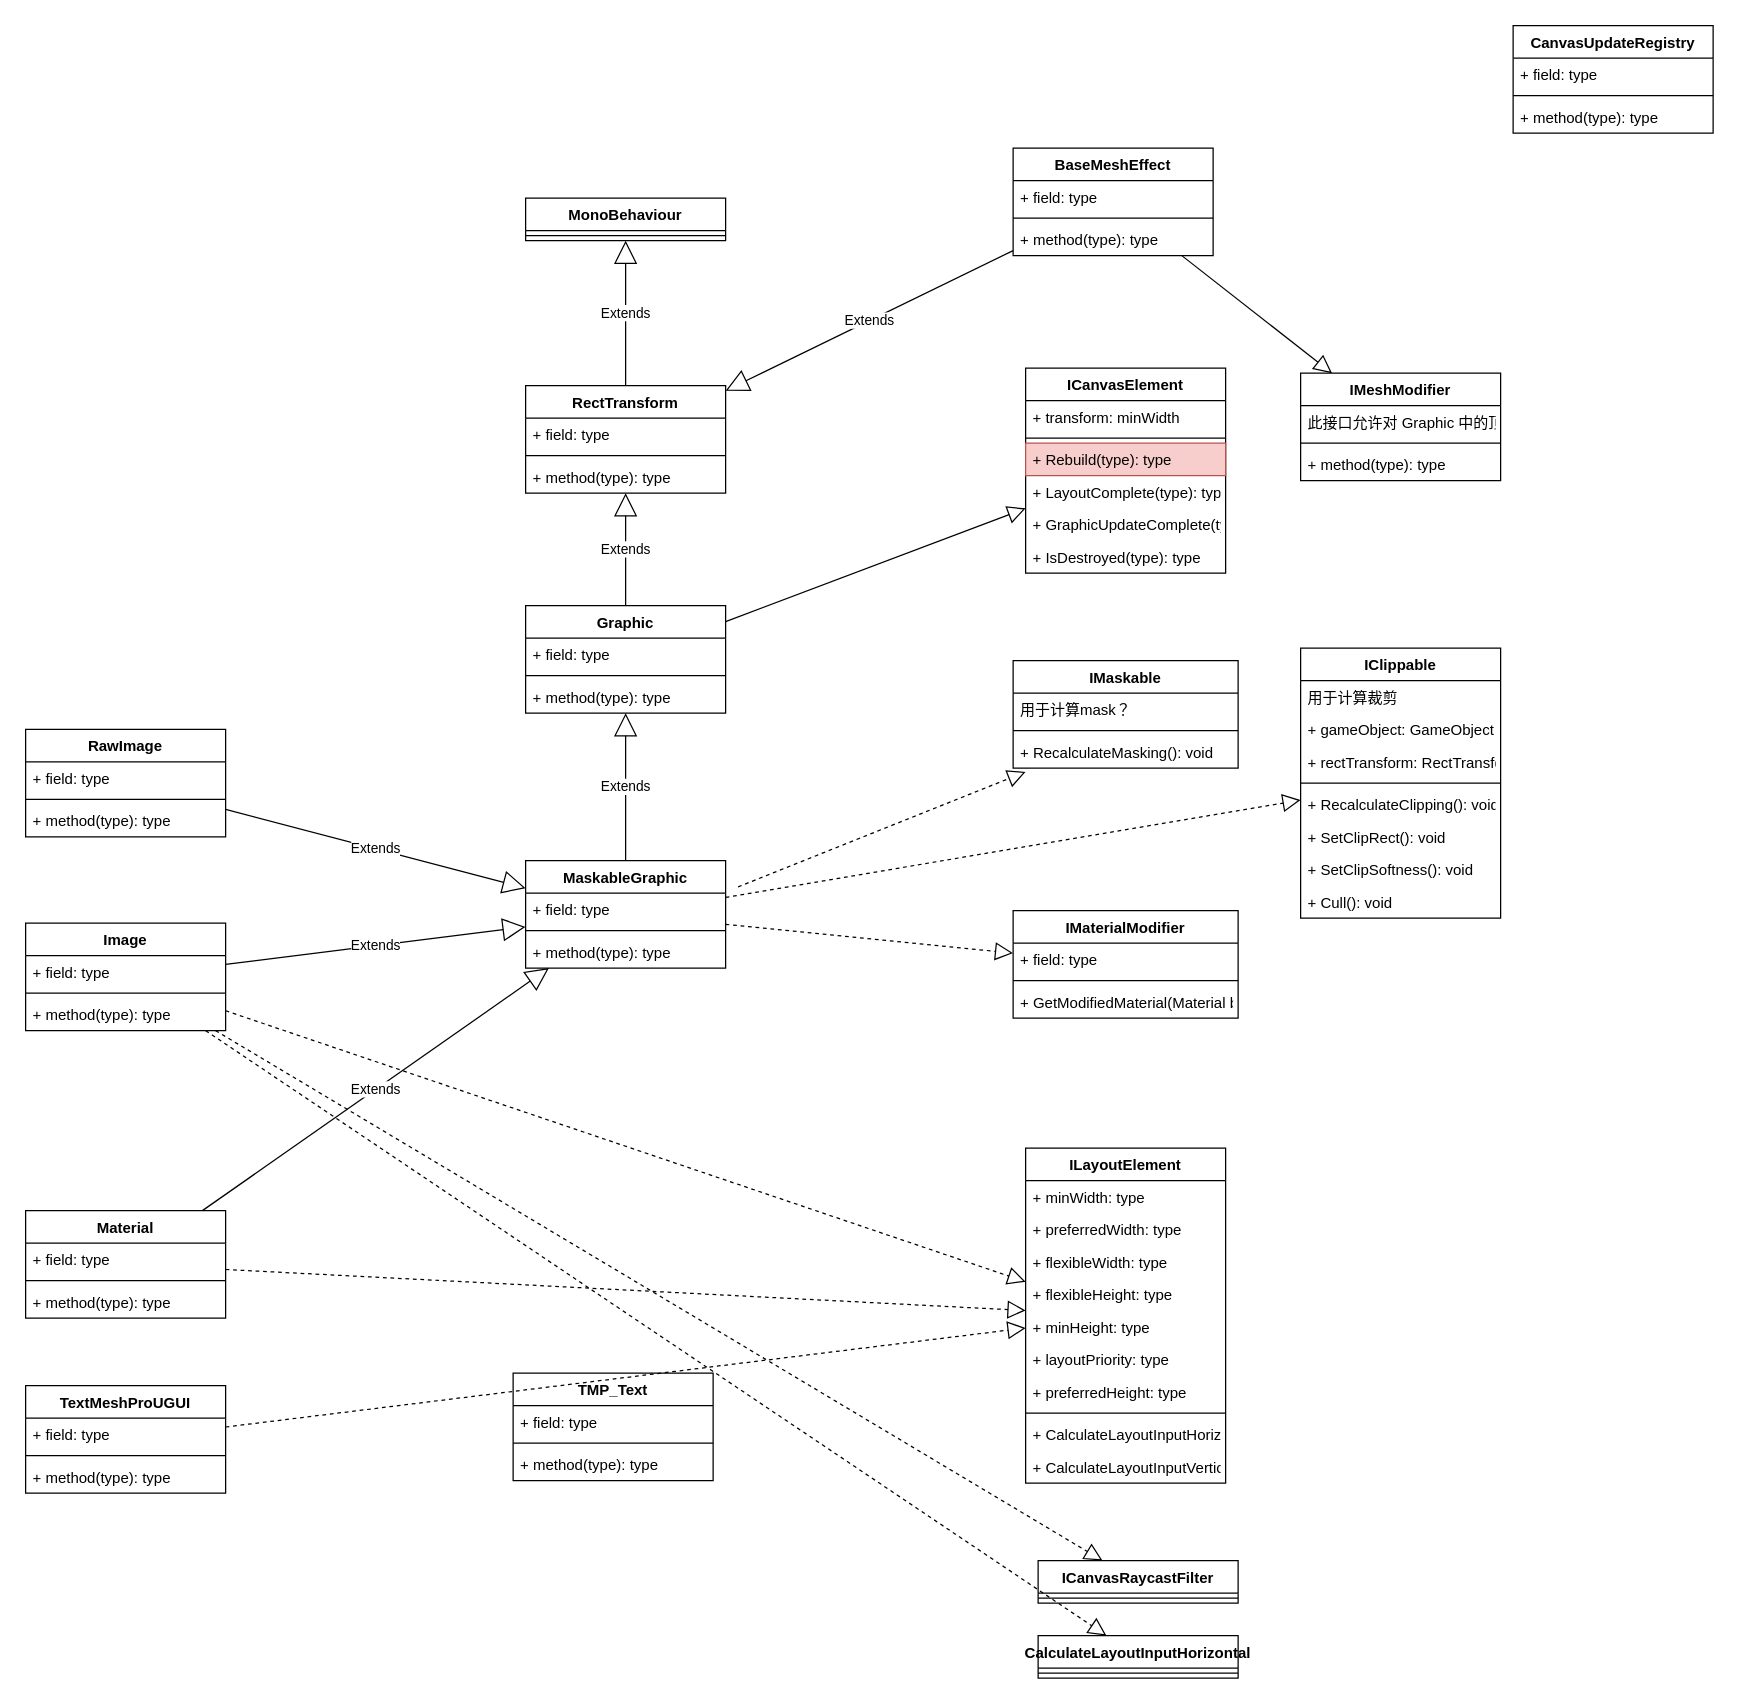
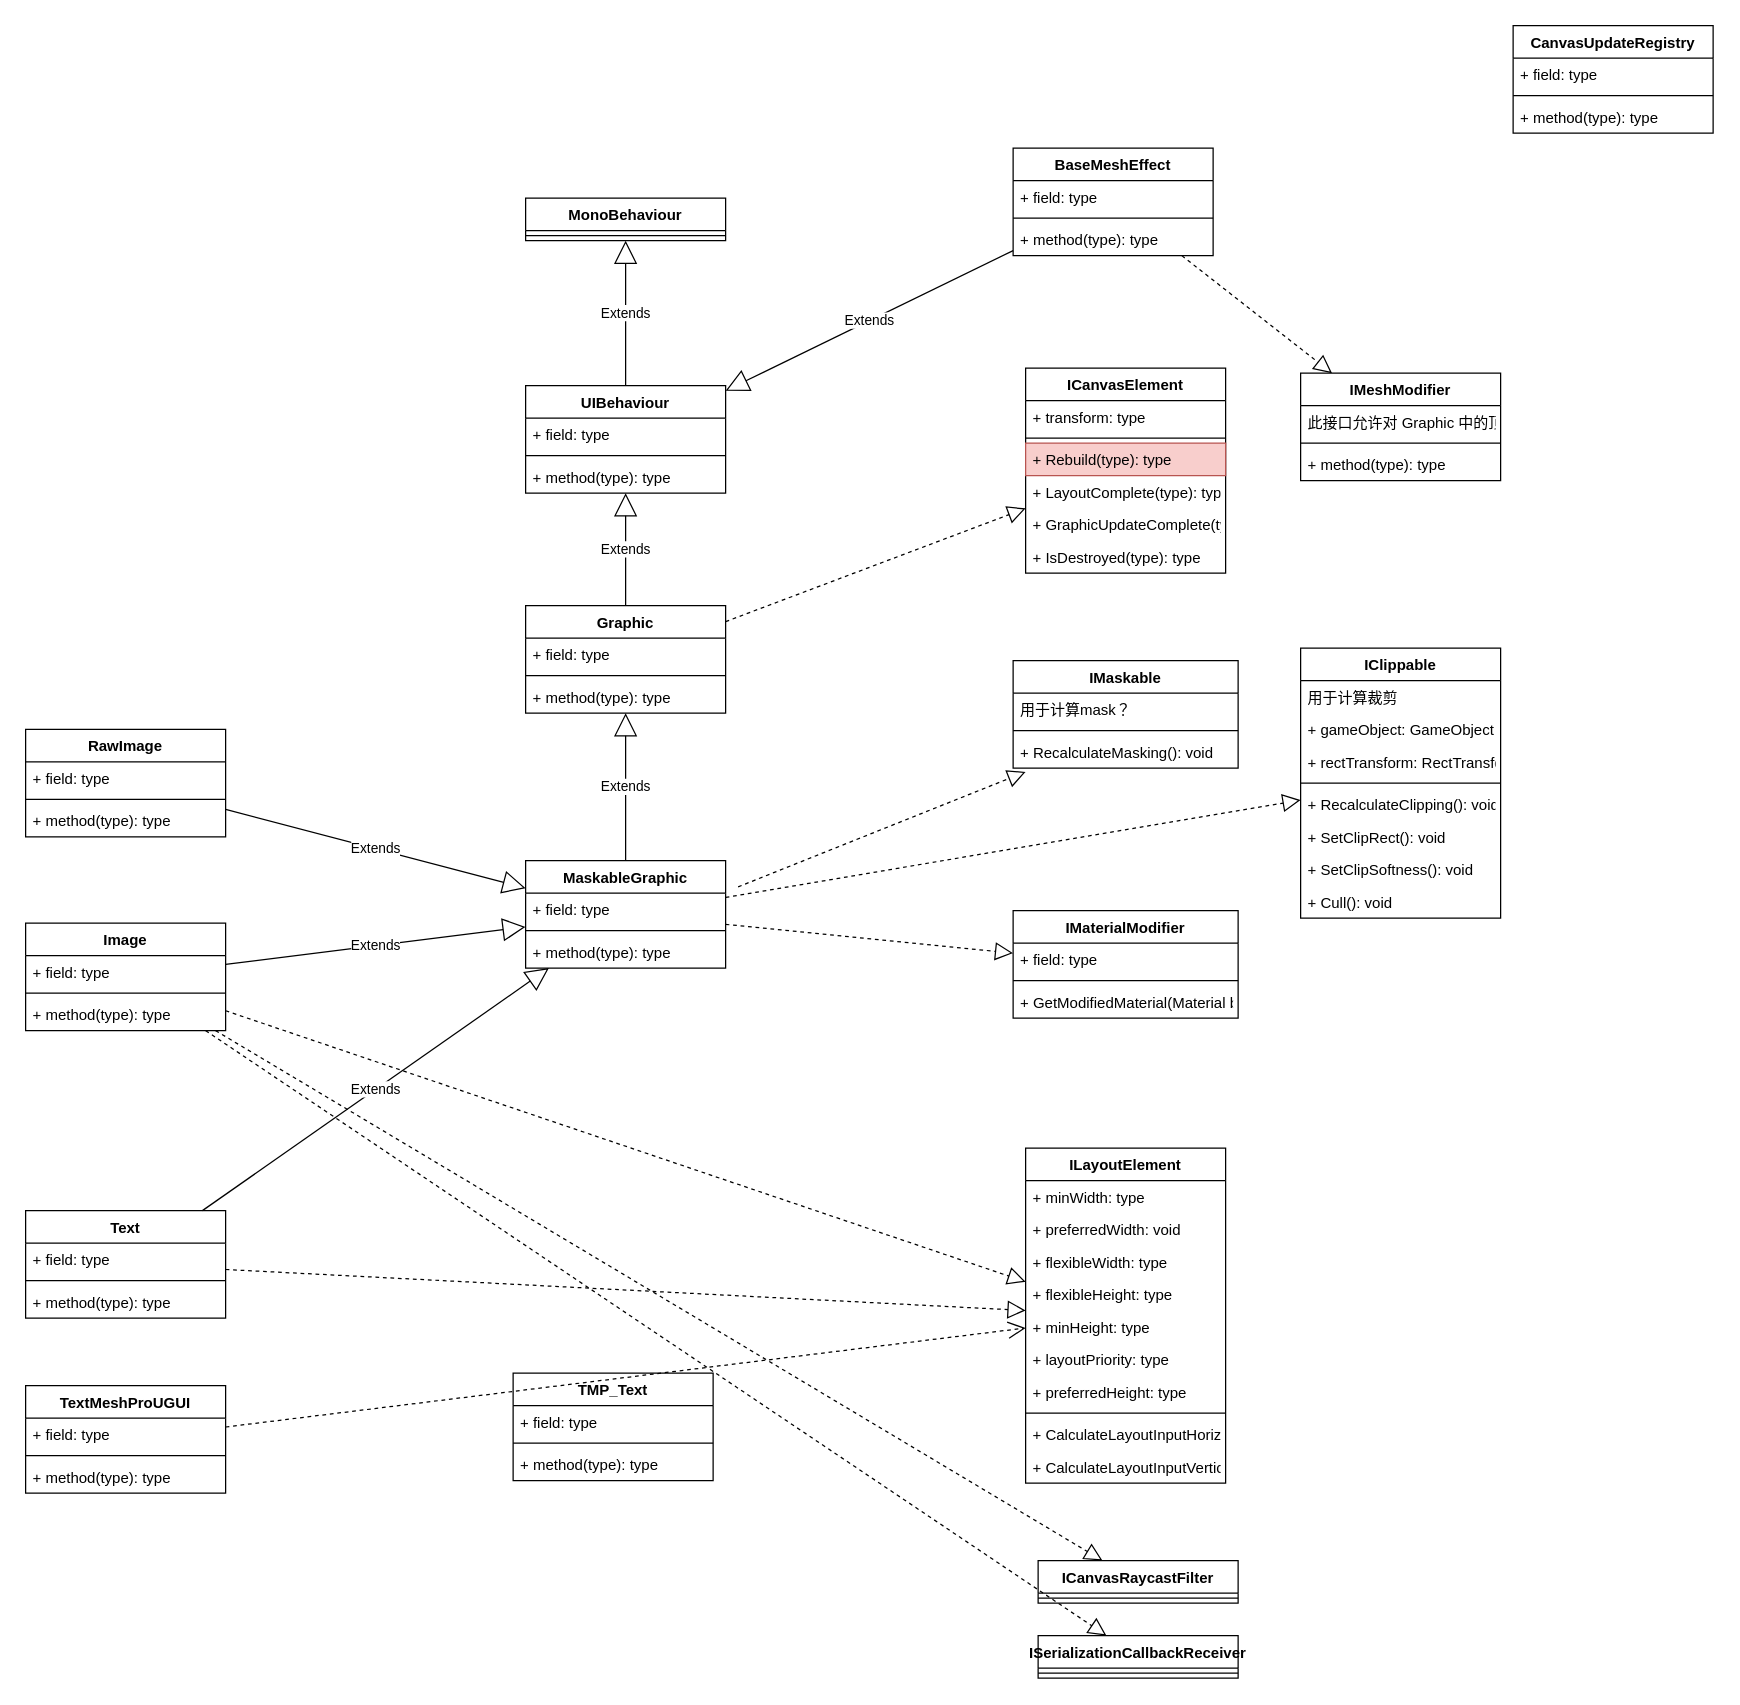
edge "BaseMeshEffect" -> "IMeshModifier": style solid -> dashed
node "RectTransform": label "RectTransform" -> "UIBehaviour"
node "+ transform: minWidth": label "+ transform: minWidth" -> "+ transform: type"
edge "Graphic" -> "ICanvasElement": style solid -> dashed
node "Material": label "Material" -> "Text"
node "+ preferredWidth: type": label "+ preferredWidth: type" -> "+ preferredWidth: void"
edge "TextMeshProUGUI" -> "ILayoutElement": arrowhead block -> open
node "CalculateLayoutInputHorizontal": label "CalculateLayoutInputHorizontal" -> "ISerializationCallbackReceiver"
